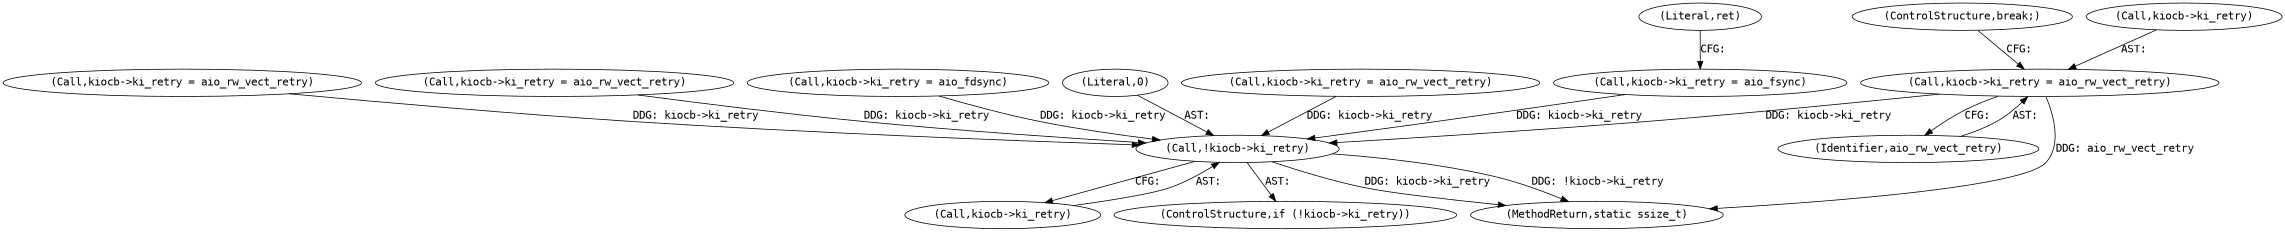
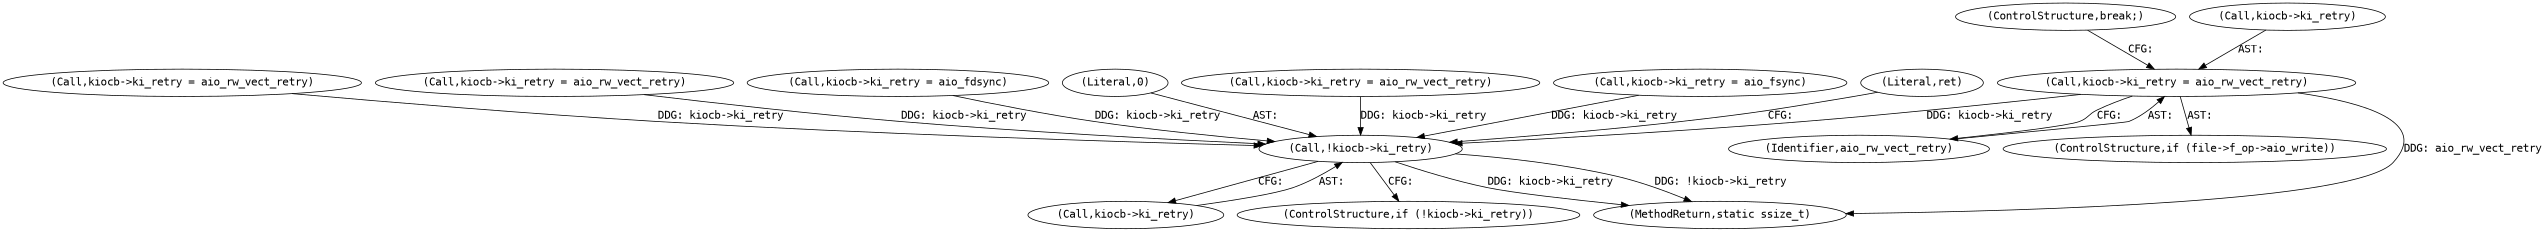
edge "(Literal,ret)" -> "(Call,kiocb->ki_retry = aio_fsync)": now "(Literal,ret)" -> "(Call,!kiocb->ki_retry)"
node "(ControlStructure,if (file->f_op->aio_write))": added
edge "(Call,!kiocb->ki_retry)" -> "(ControlStructure,if (!kiocb->ki_retry))": label "AST: " -> "CFG: "
